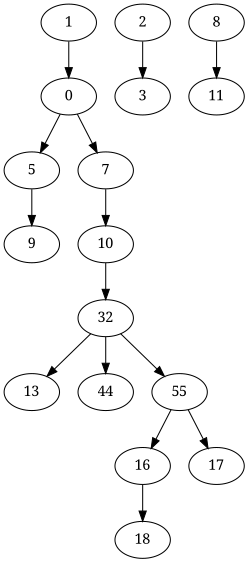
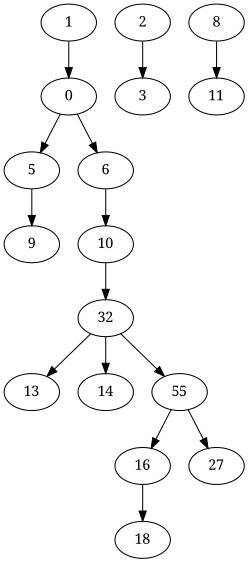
node "7": label "7" -> "6"
node "44": label "44" -> "14"
node "17": label "17" -> "27"
